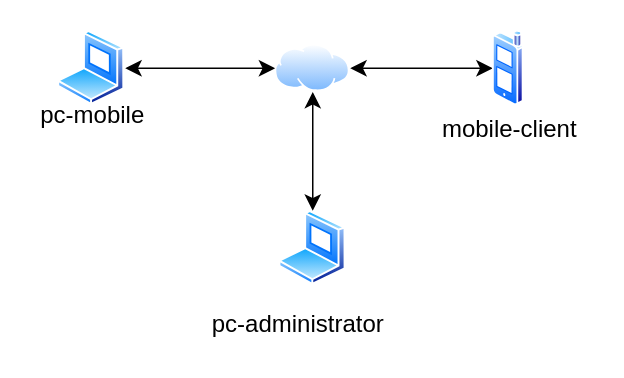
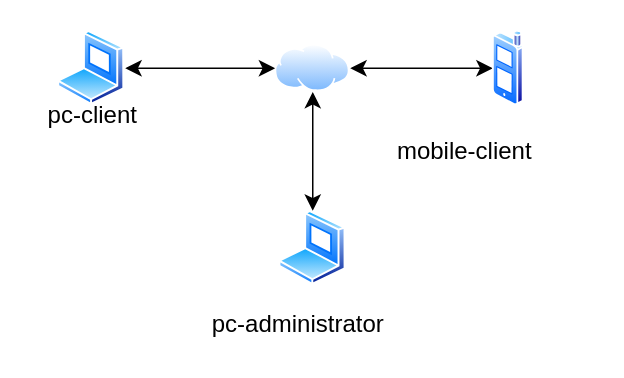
node "pc-mobile": label "pc-mobile" -> "pc-client"
node "mobile-client": moved (509, 128) -> (464, 151)
